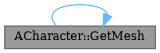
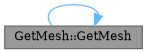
node "ACharacter::GetMesh": label "ACharacter::GetMesh" -> "GetMesh::GetMesh"
